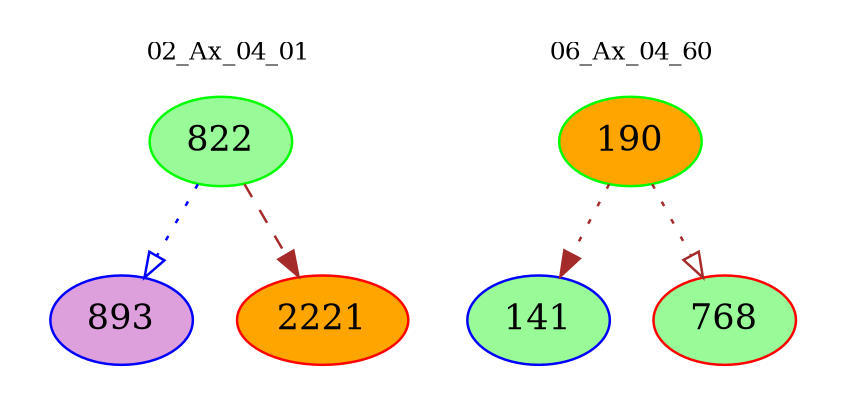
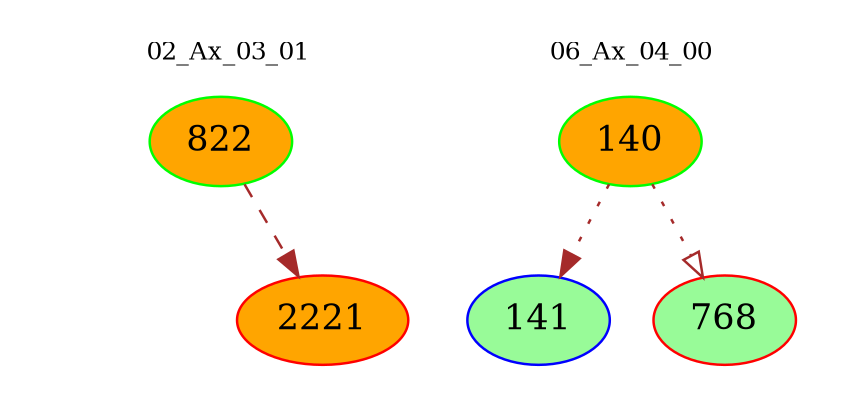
cluster "02_Ax_04_01": label "02_Ax_04_01" -> "02_Ax_03_01"
cluster "06_Ax_04_60": label "06_Ax_04_60" -> "06_Ax_04_00"
node "822": fillcolor palegreen -> orange
node "190": label "190" -> "140"
node "893": removed
